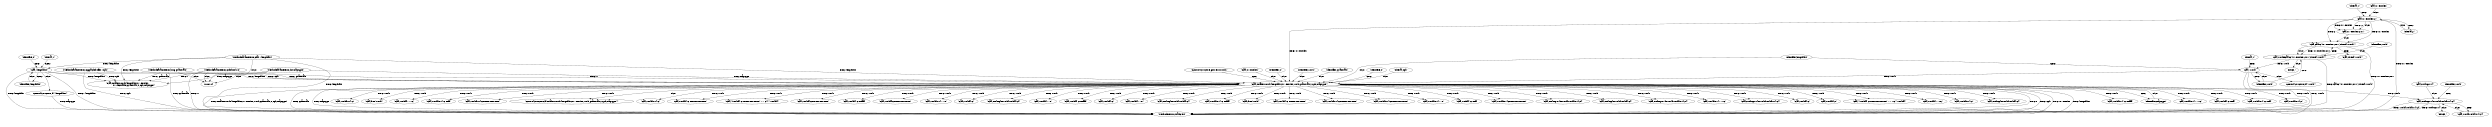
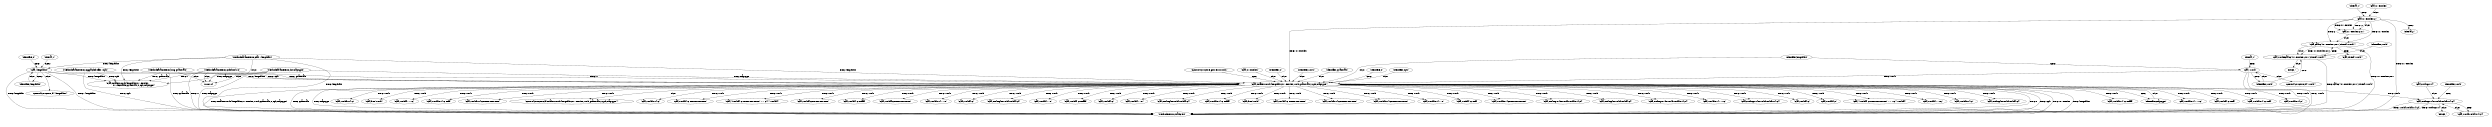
edge "(Literal,2)" -> "(Call,s->entries*2)": removed, label "AST:"
edge "(Call,work=calloc((s->entries*2+1),sizeof(*work)))" -> "(Call,!work)": removed, label "DDG: work"
node "(Literal,opb)": label "(Literal,opb)" -> "(Identifier,opb)"
edge "(ControlStructure,if (!lengthlist))" -> "(MethodReturn,static int)": now "(MethodParameterIn,int maptype)" -> "(MethodReturn,static int)"
